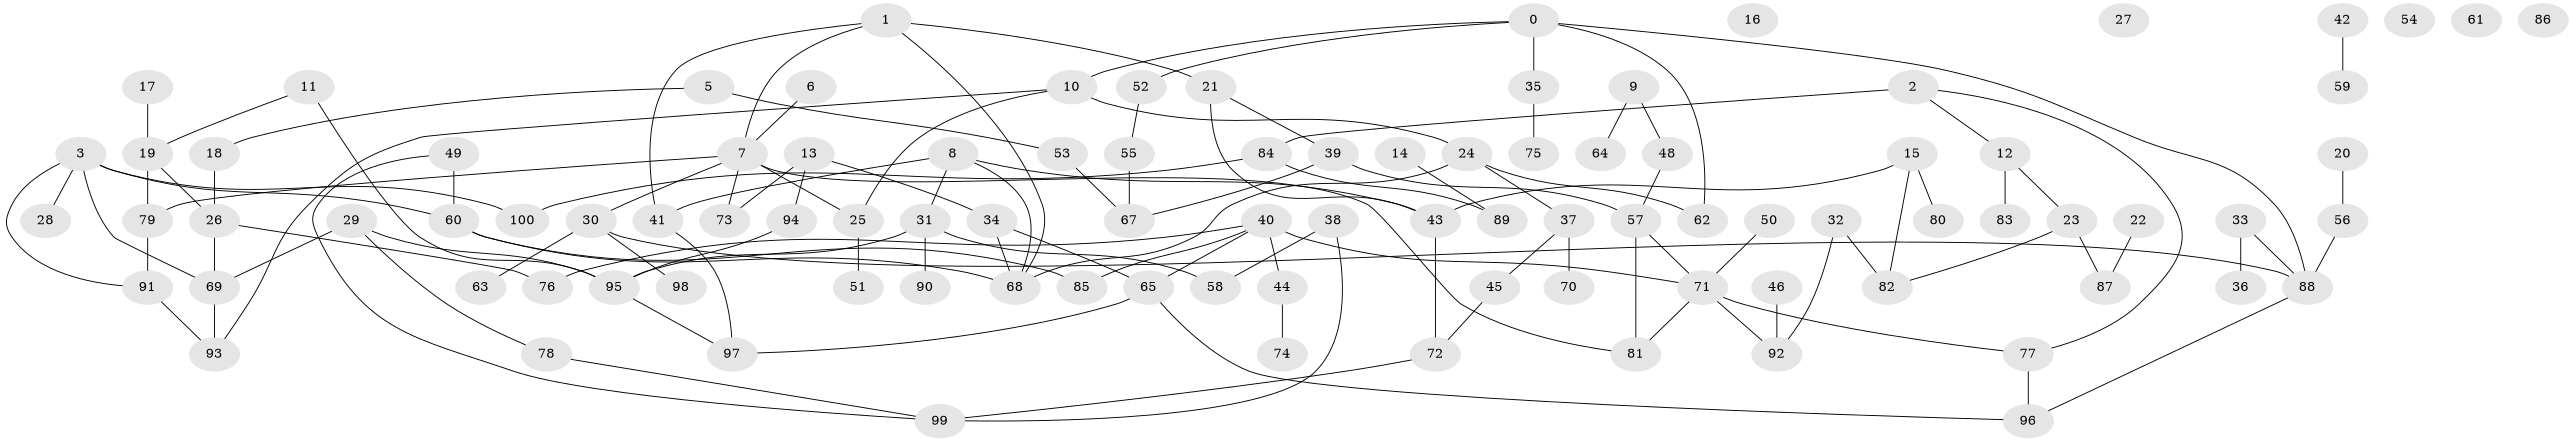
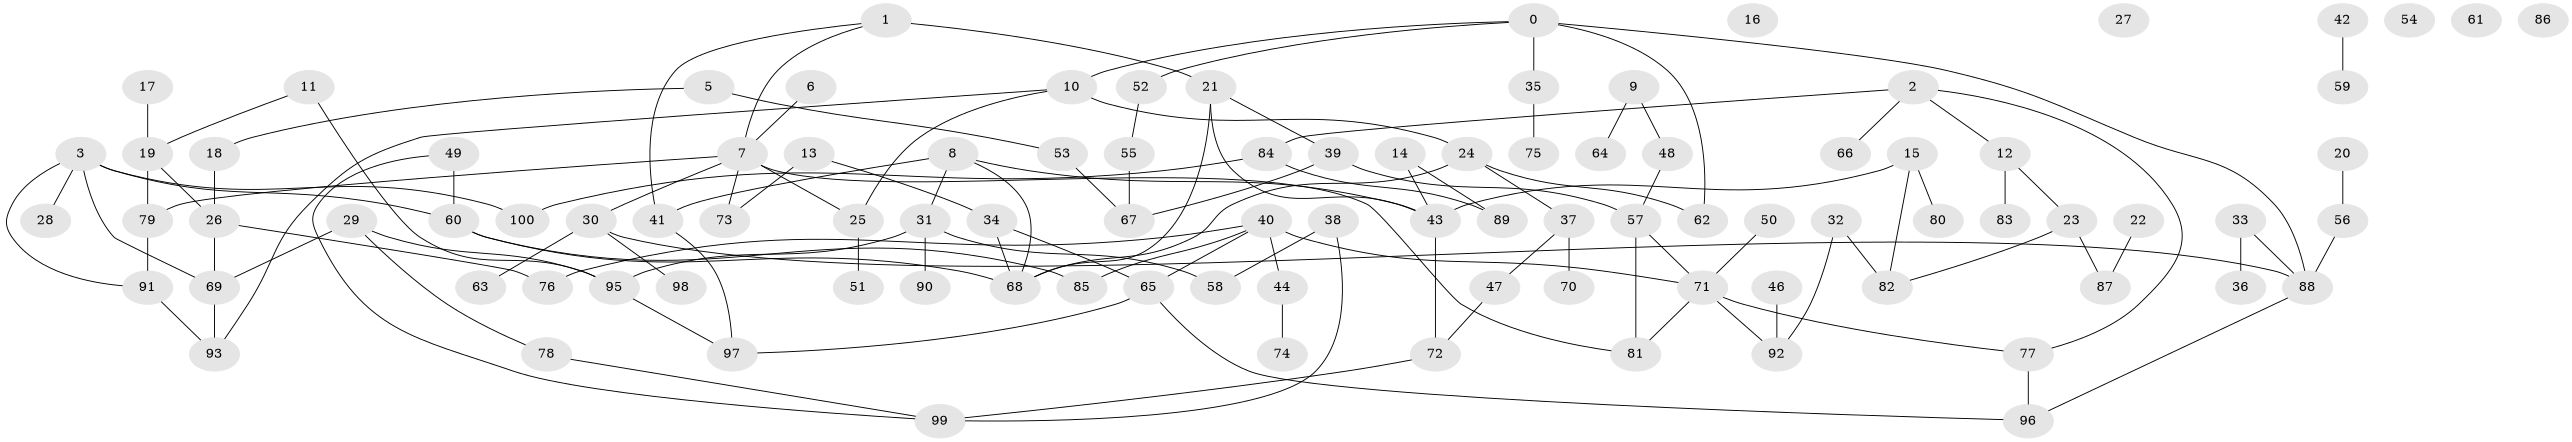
edge "1" -- "68": now "21" -- "68"
node "66": added
edge "14" -- "43": added
node "94": removed
node "45": label "45" -> "47"
